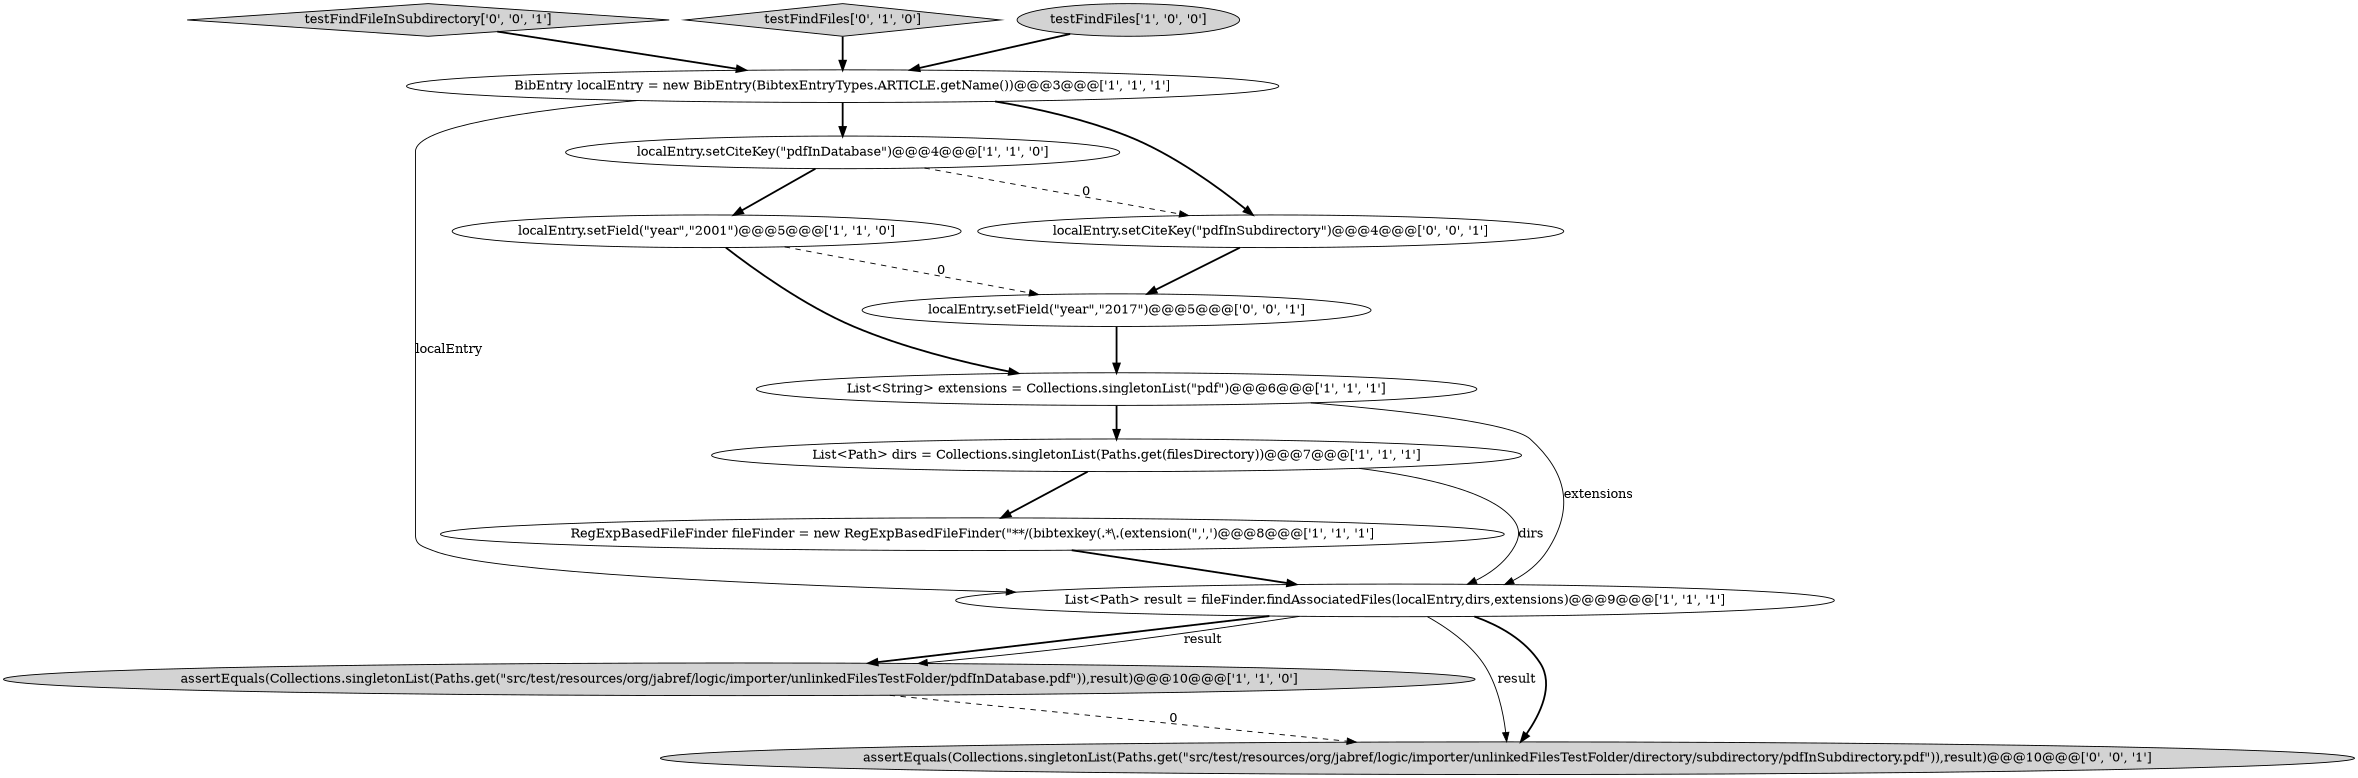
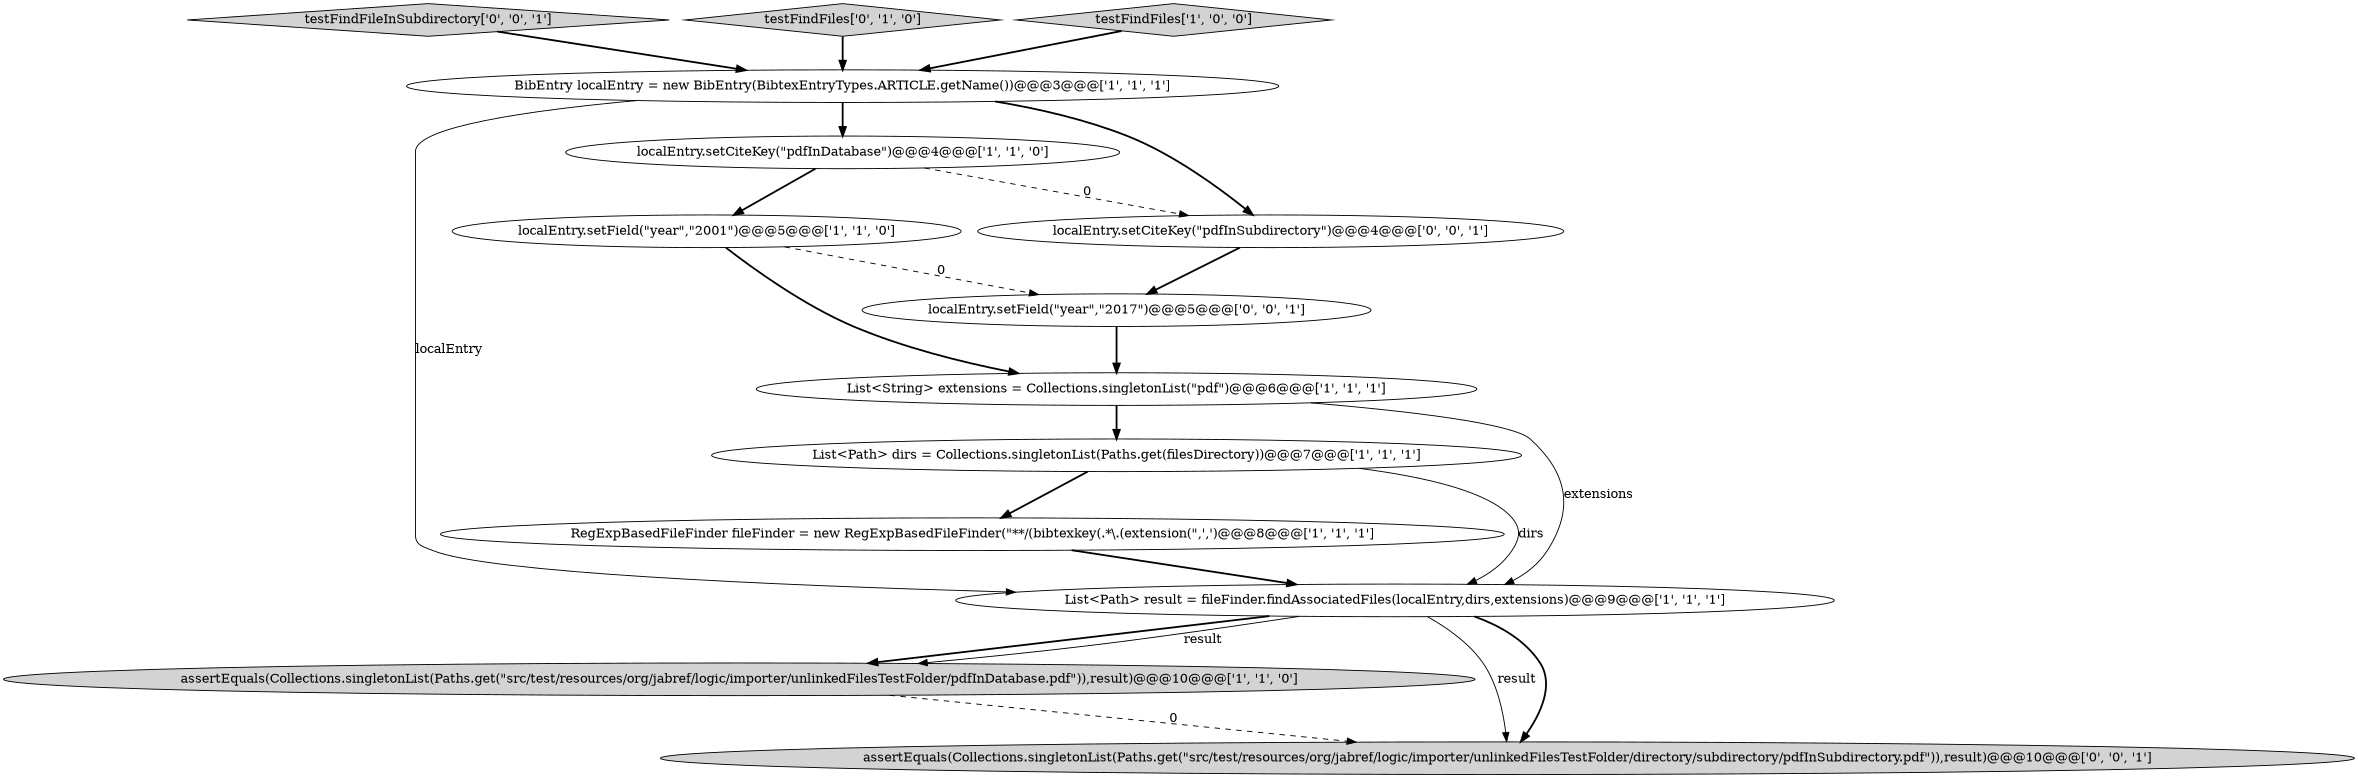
node "testFindFiles['1', '0', '0']": shape ellipse -> diamond
